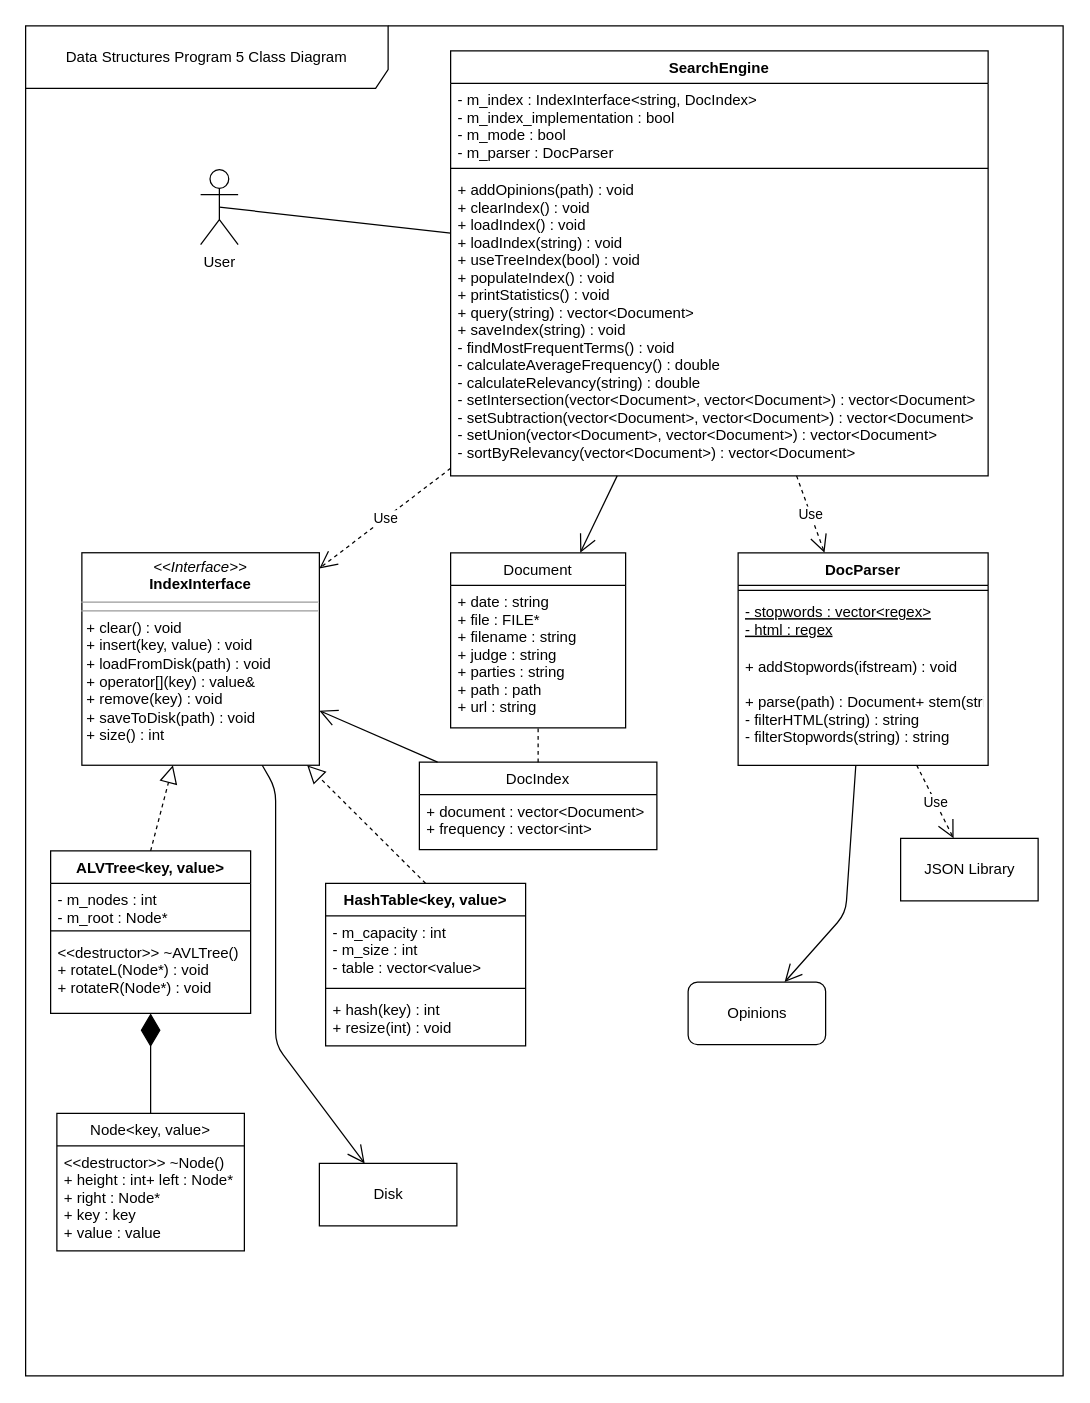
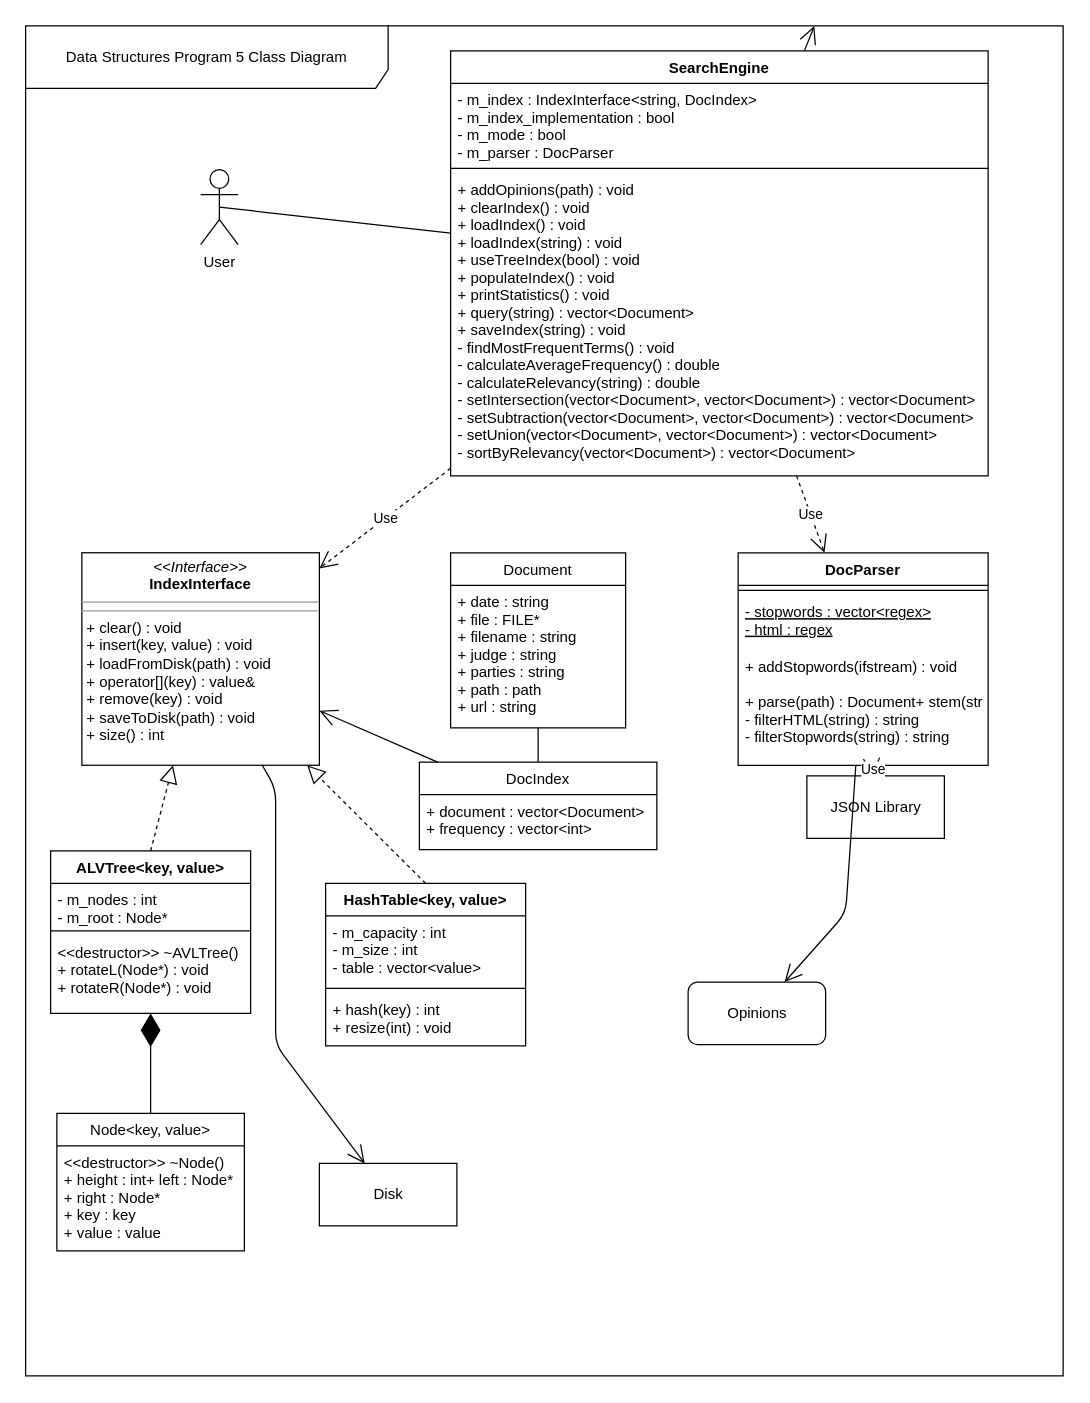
edge "SearchEngine" -> "Document": now "SearchEngine" -> "Data Structures Program 5 Class Diagram"
edge "Document" -- "DocIndex": style dashed -> solid
node "JSON Library": moved (969, 869) -> (876, 807)
